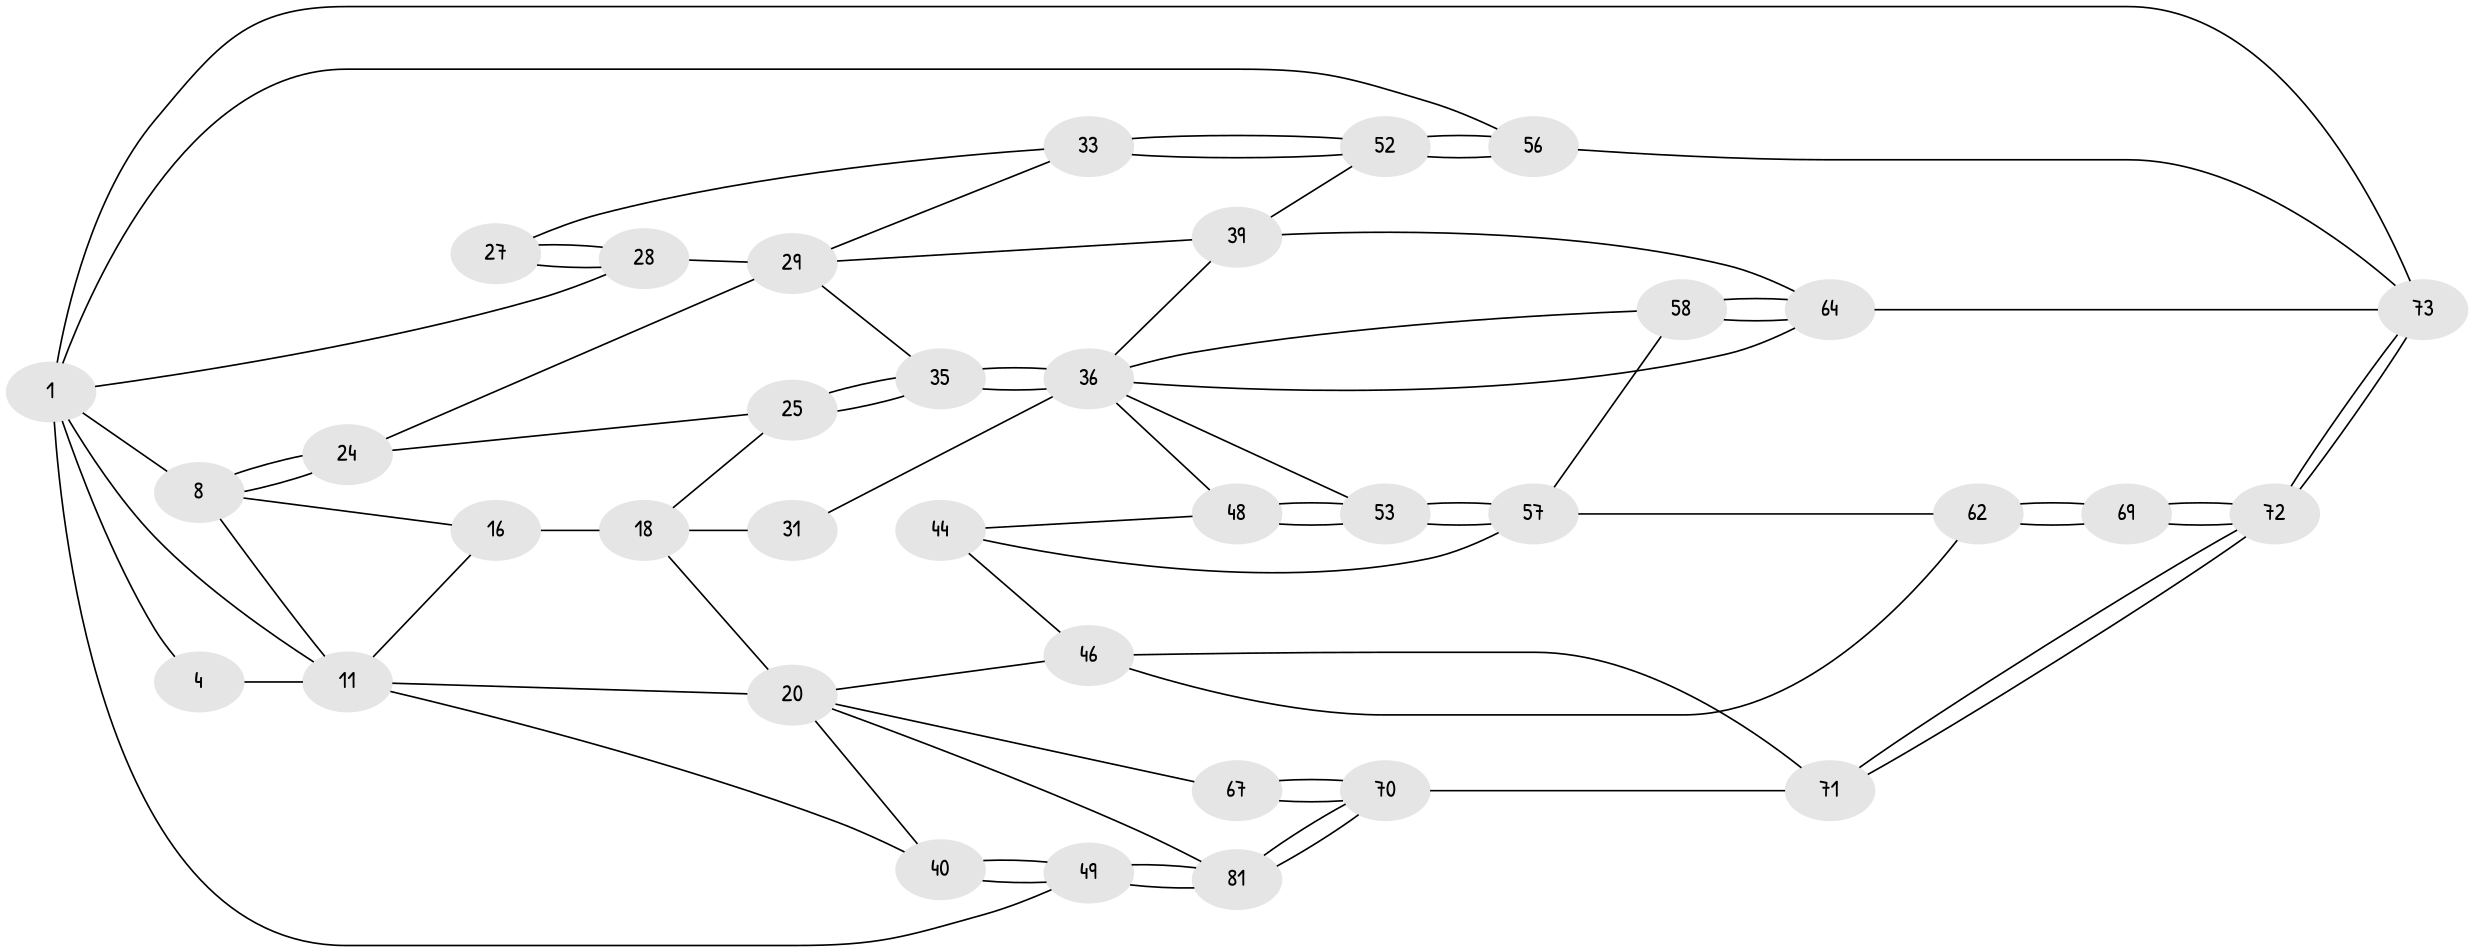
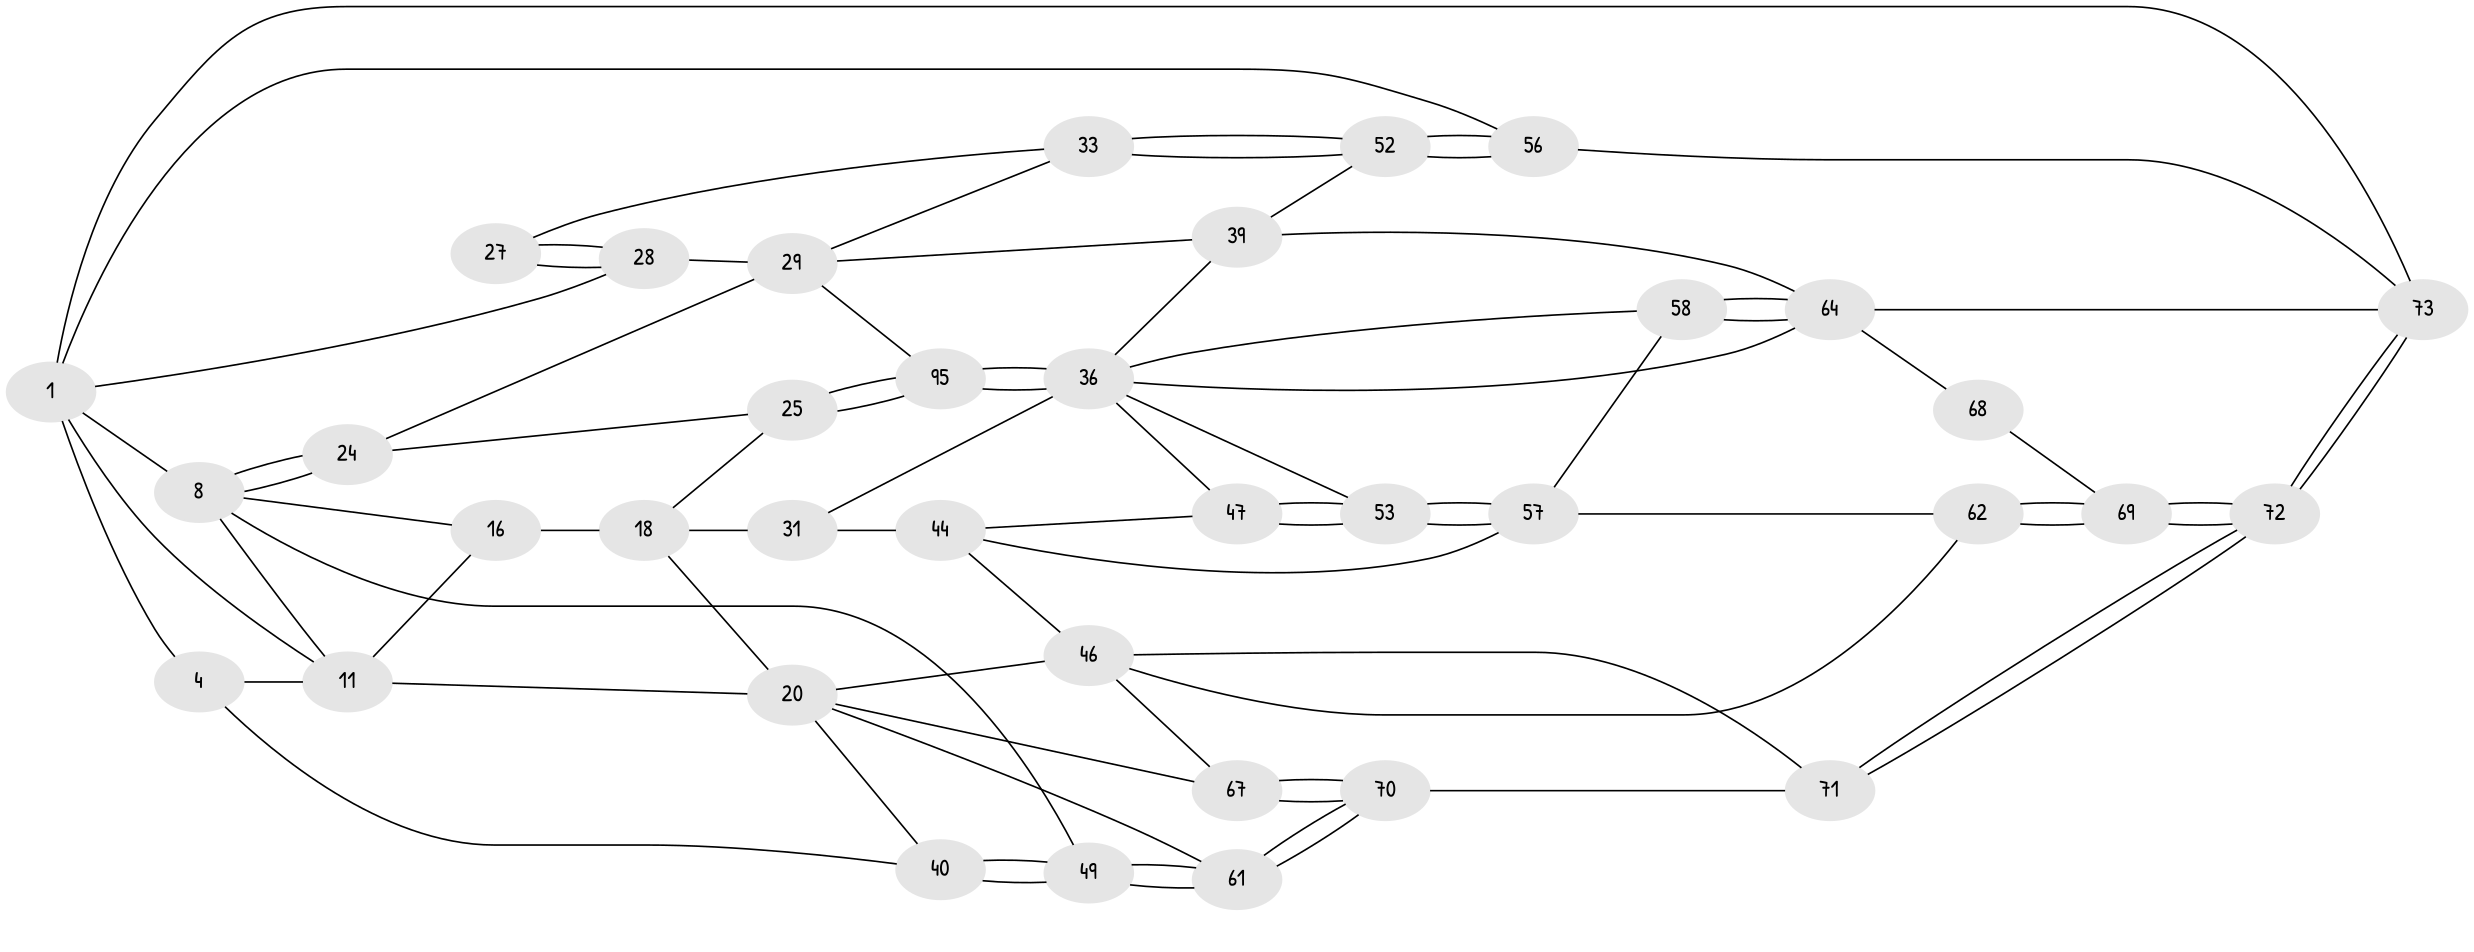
node "35": label "35" -> "95"
node "68": added
node "48": label "48" -> "47"
edge "31" -- "44": added
edge "46" -- "67": added
edge "11" -- "40": now "4" -- "40"
node "81": label "81" -> "61"
edge "1" -- "49": now "8" -- "49"
